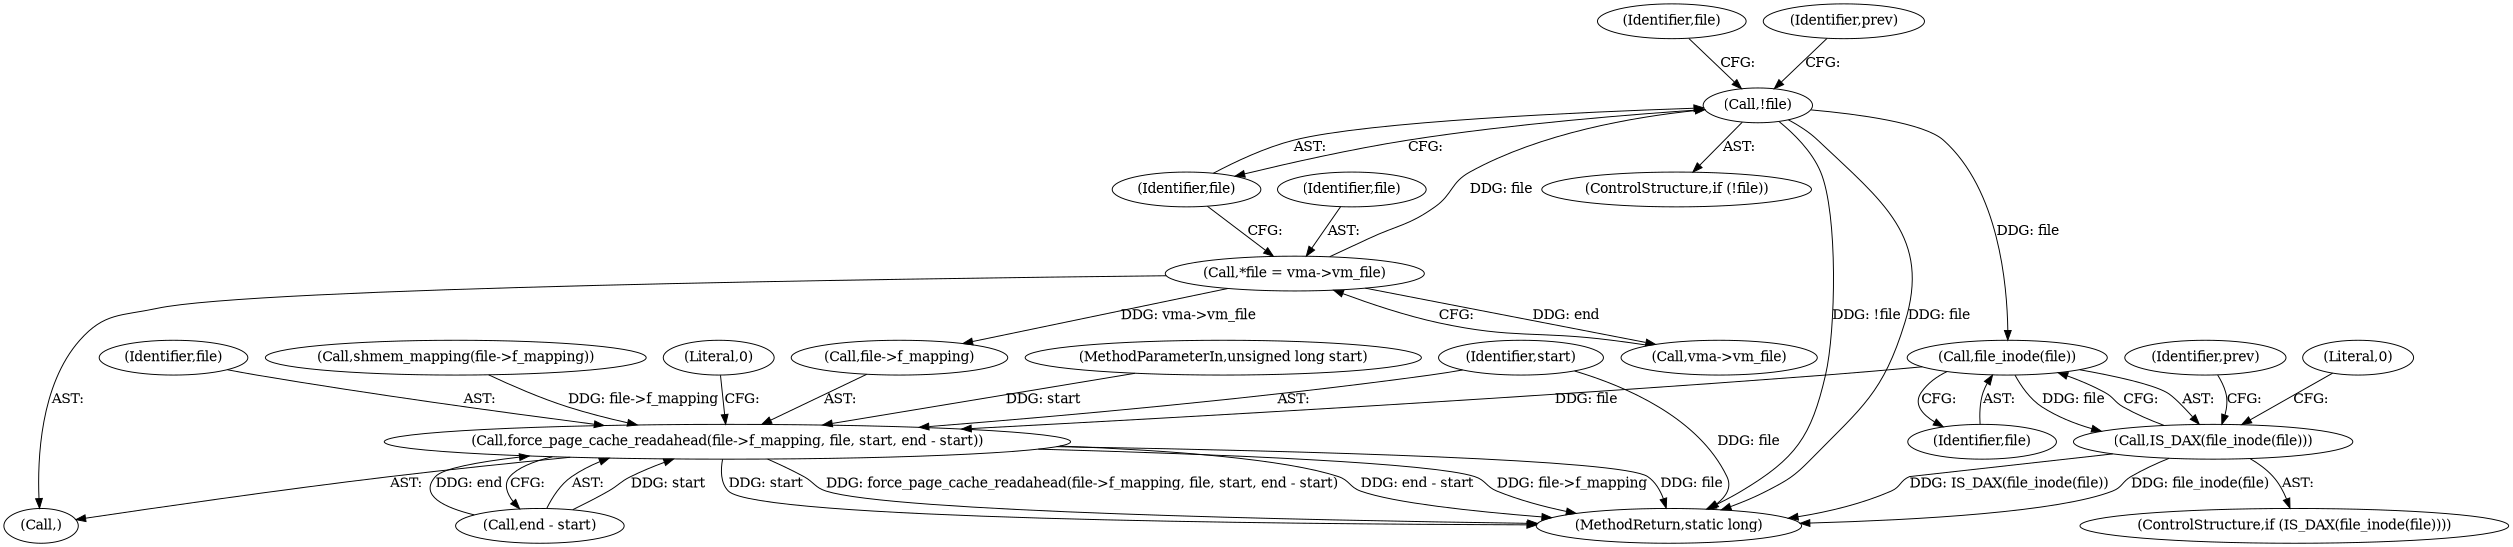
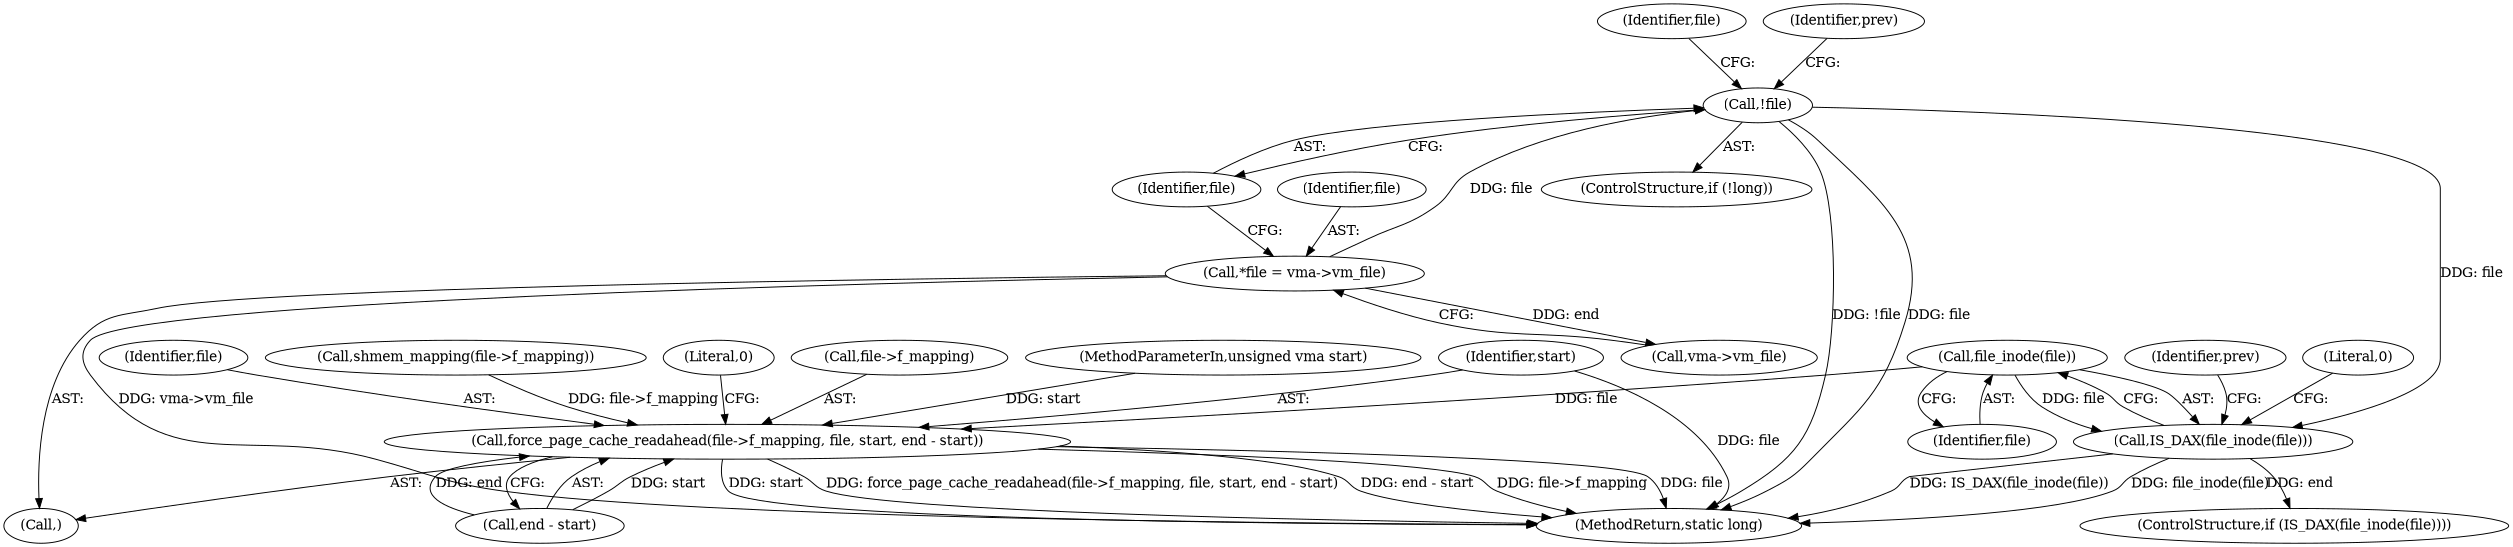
edge "(Call,!file)" -> "(Call,file_inode(file))": now "(Call,!file)" -> "(Call,IS_DAX(file_inode(file)))"
node "(ControlStructure,if (!file))": label "(ControlStructure,if (!file))" -> "(ControlStructure,if (!long))"
edge "(Call,*file = vma->vm_file)" -> "(Call,file->f_mapping)": now "(Call,*file = vma->vm_file)" -> "(MethodReturn,static long)"
node "(MethodParameterIn,unsigned long start)": label "(MethodParameterIn,unsigned long start)" -> "(MethodParameterIn,unsigned vma start)"
edge "(Call,IS_DAX(file_inode(file)))" -> "(ControlStructure,if (IS_DAX(file_inode(file))))": label "AST: " -> "DDG: end"
